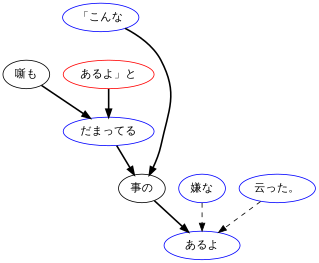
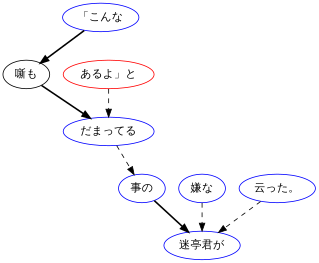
edge "「こんな" -> "事の": now "「こんな" -> "噺も"
edge "あるよ」と" -> "だまってる": style bold -> dashed
edge "だまってる" -> "事の": style bold -> dashed
node "事の": color black -> blue
node "あるよ": label "あるよ" -> "迷亭君が"
